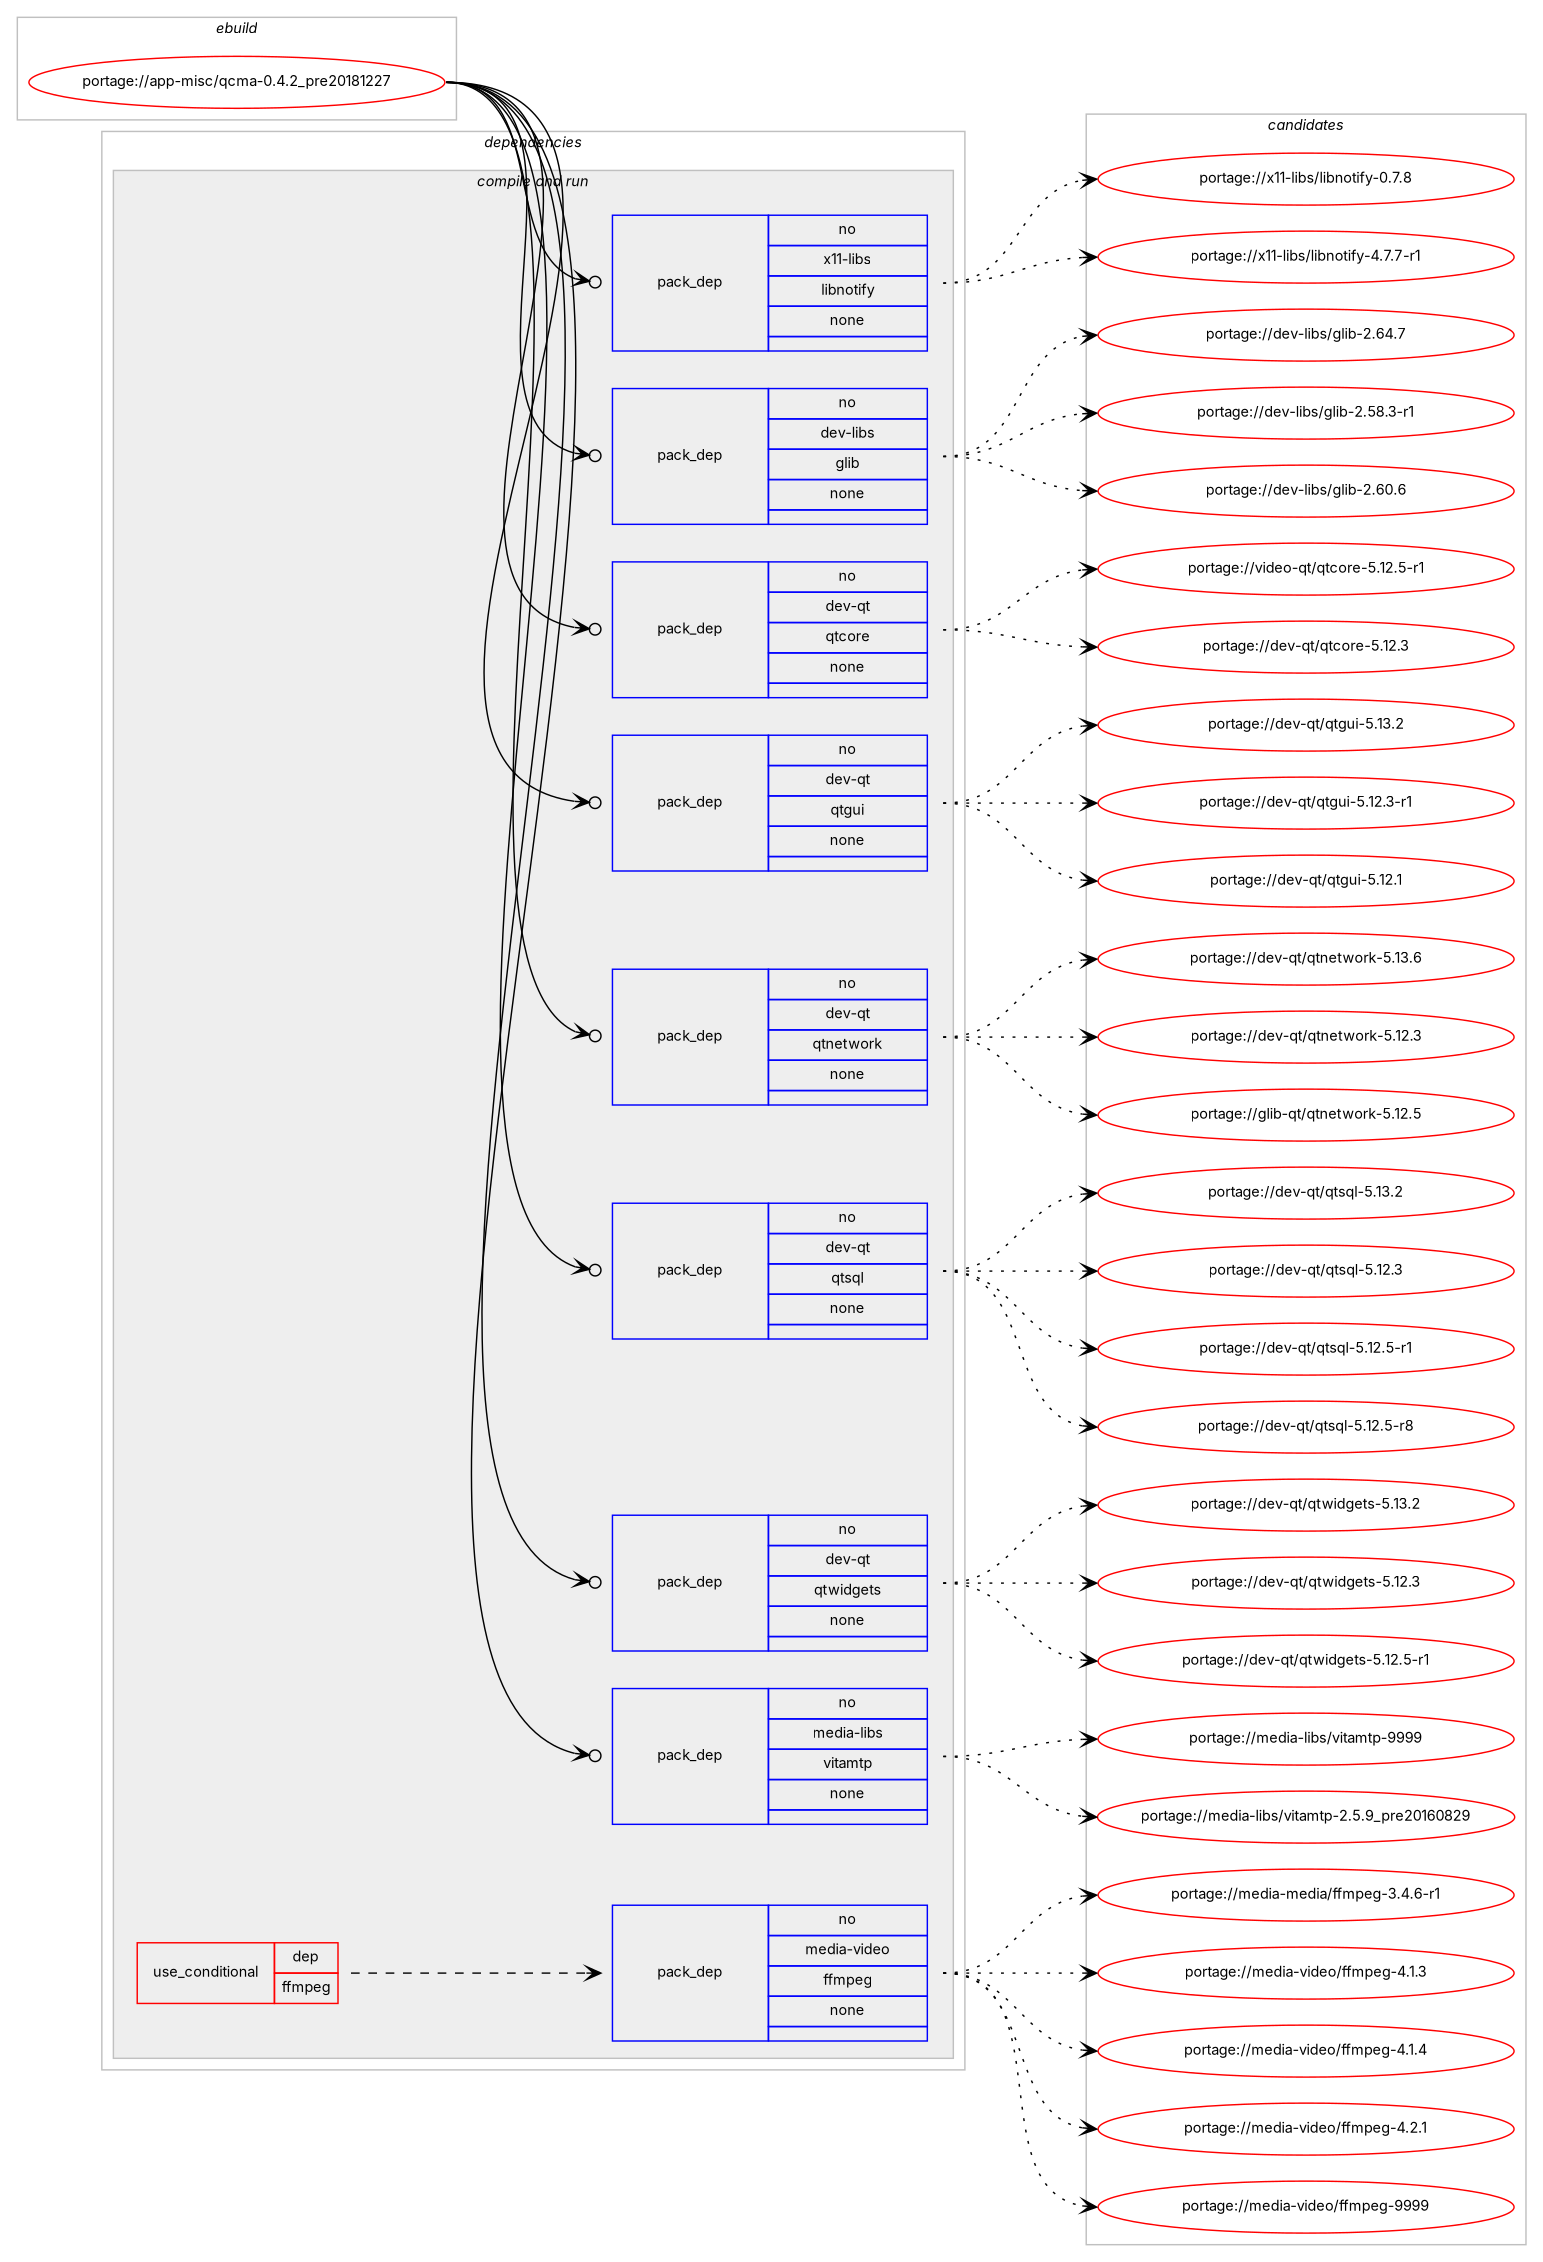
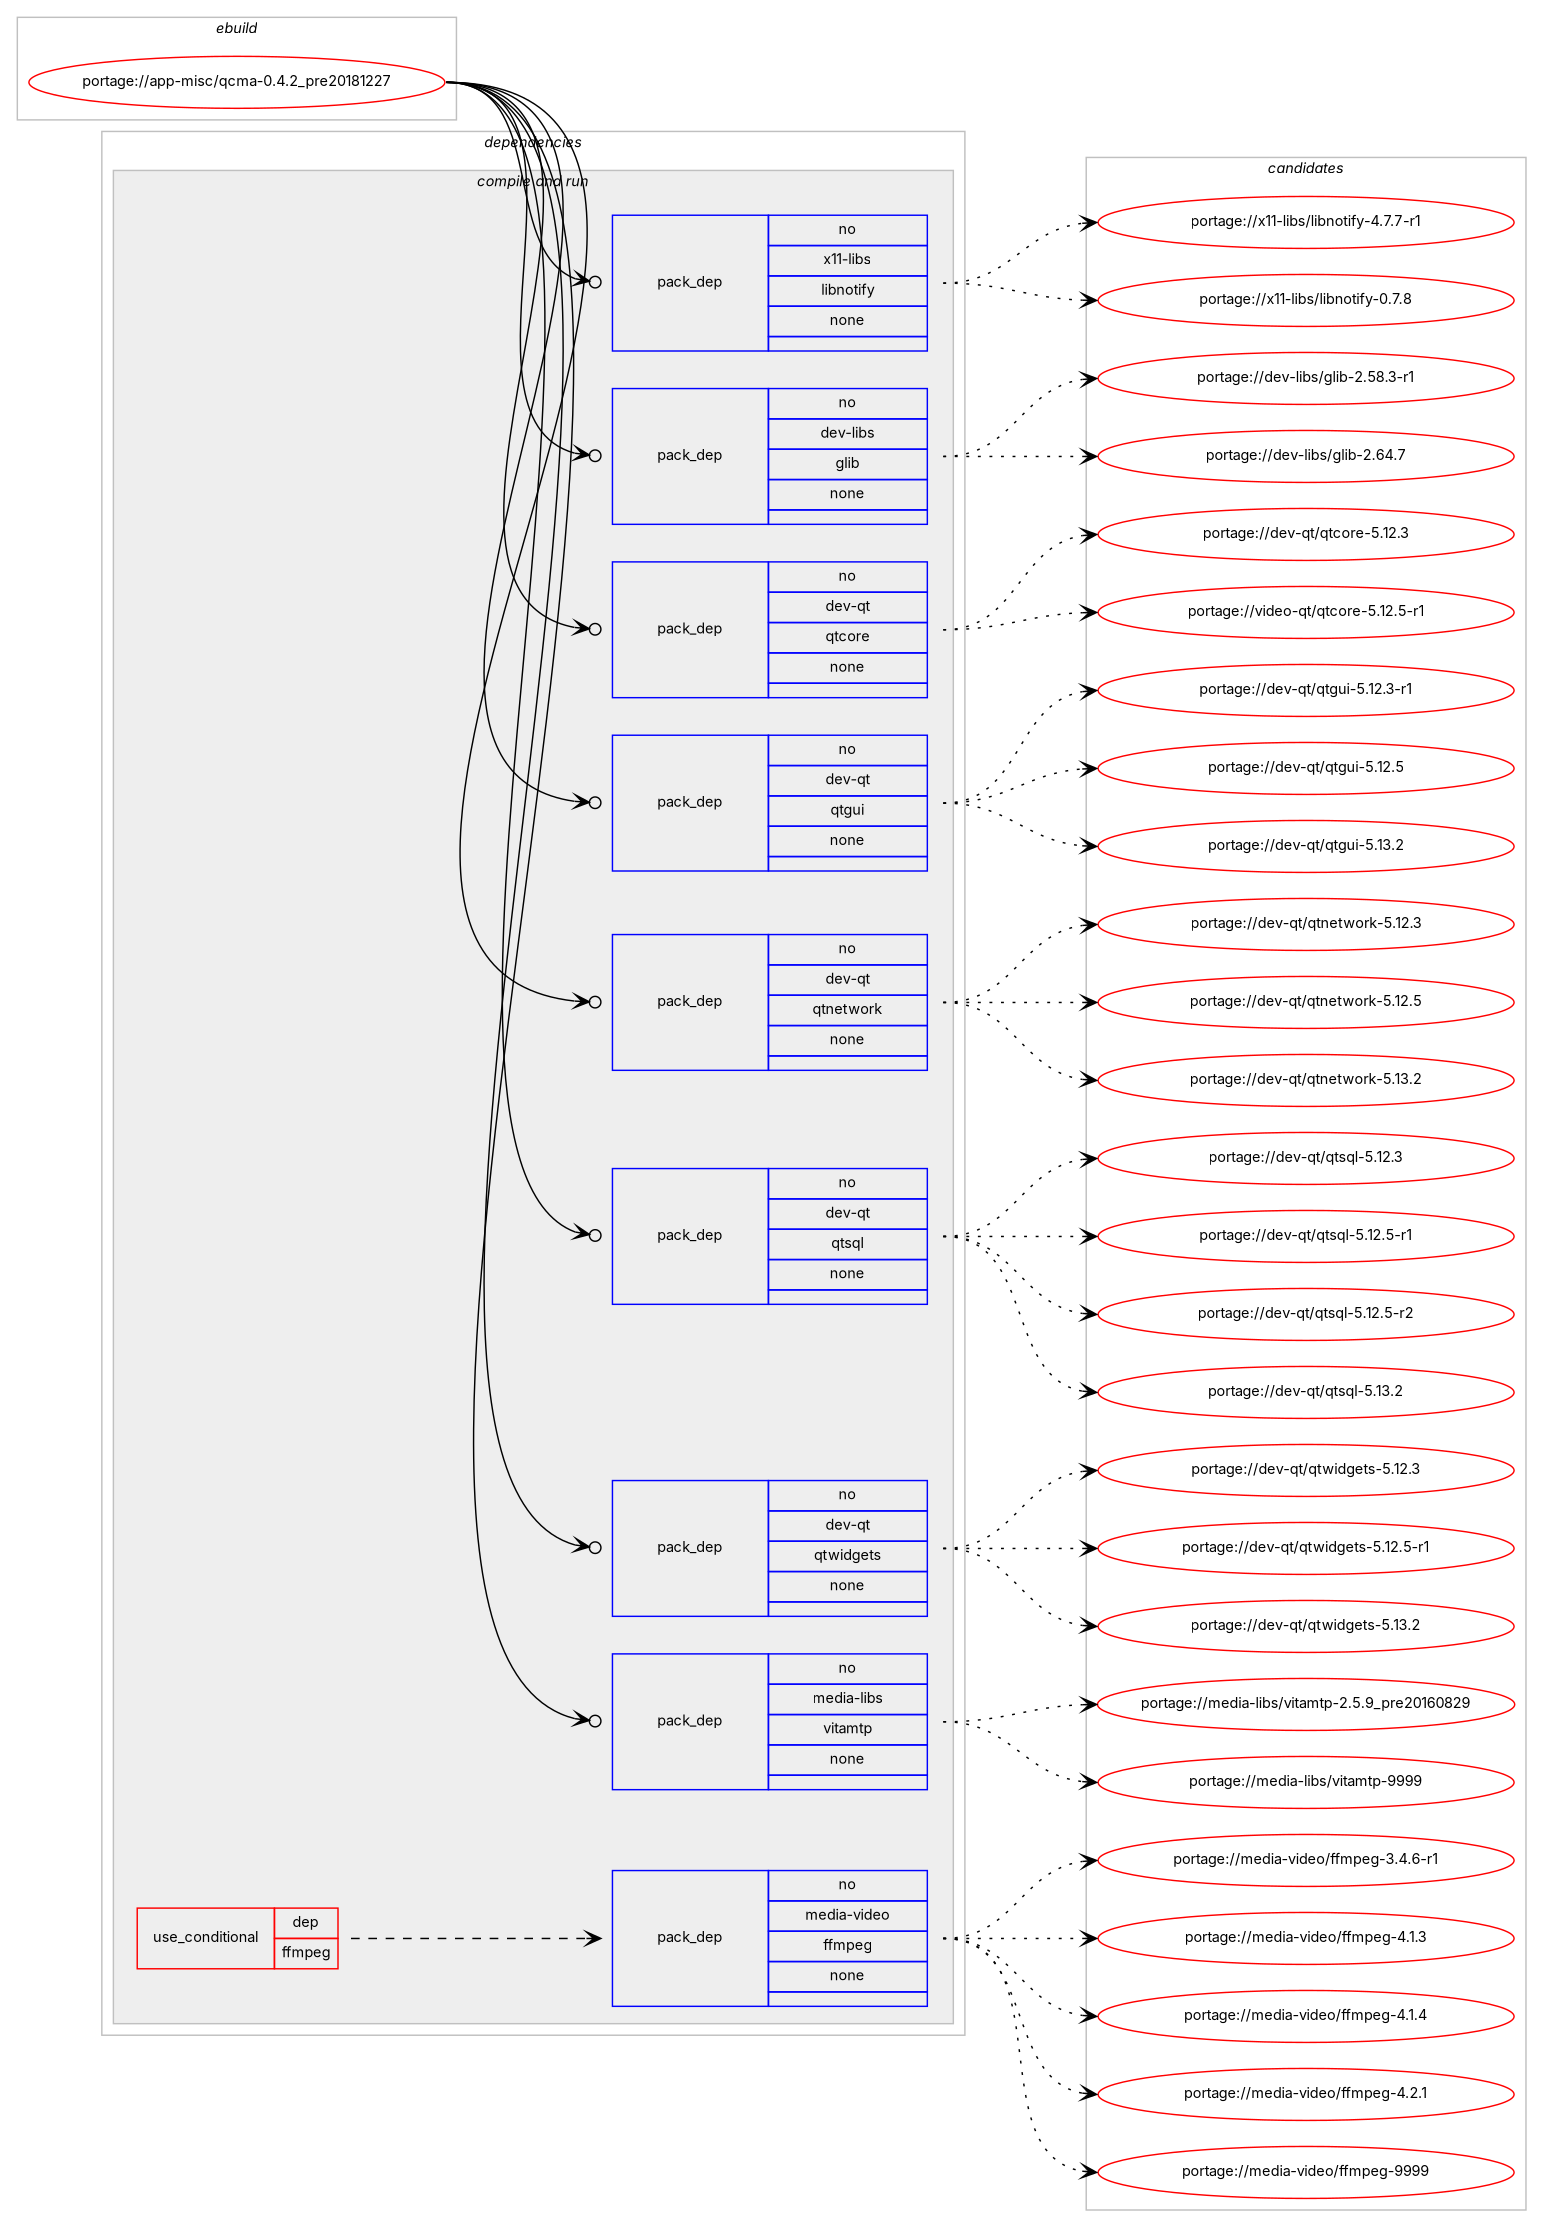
node "portage://dev-libs/glib-2.60.6": removed
node "portage://dev-qt/qtgui-5.12.1": label "portage://dev-qt/qtgui-5.12.1" -> "portage://dev-qt/qtgui-5.12.5"
node "portage://dev-qt/qtnetwork-5.13.6": label "portage://dev-qt/qtnetwork-5.13.6" -> "portage://dev-qt/qtnetwork-5.13.2"
node "portage://glib-qt/qtnetwork-5.12.5": label "portage://glib-qt/qtnetwork-5.12.5" -> "portage://dev-qt/qtnetwork-5.12.5"
node "portage://dev-qt/qtsql-5.12.5-r8": label "portage://dev-qt/qtsql-5.12.5-r8" -> "portage://dev-qt/qtsql-5.12.5-r2"
node "portage://media-media/ffmpeg-3.4.6-r1": label "portage://media-media/ffmpeg-3.4.6-r1" -> "portage://media-video/ffmpeg-3.4.6-r1"
